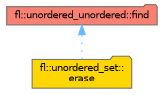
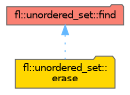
node "fl::unordered_unordered::find": label "fl::unordered_unordered::find" -> "fl::unordered_set::find"
